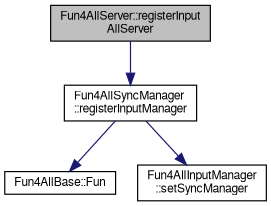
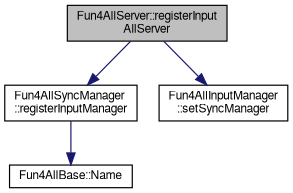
edge "Fun4AllSyncManager ::registerInputManager" -> "Fun4AllInputManager ::setSyncManager": now "Fun4AllServer::registerInput AllServer" -> "Fun4AllInputManager ::setSyncManager"
node "Fun4AllBase::Fun": label "Fun4AllBase::Fun" -> "Fun4AllBase::Name"
